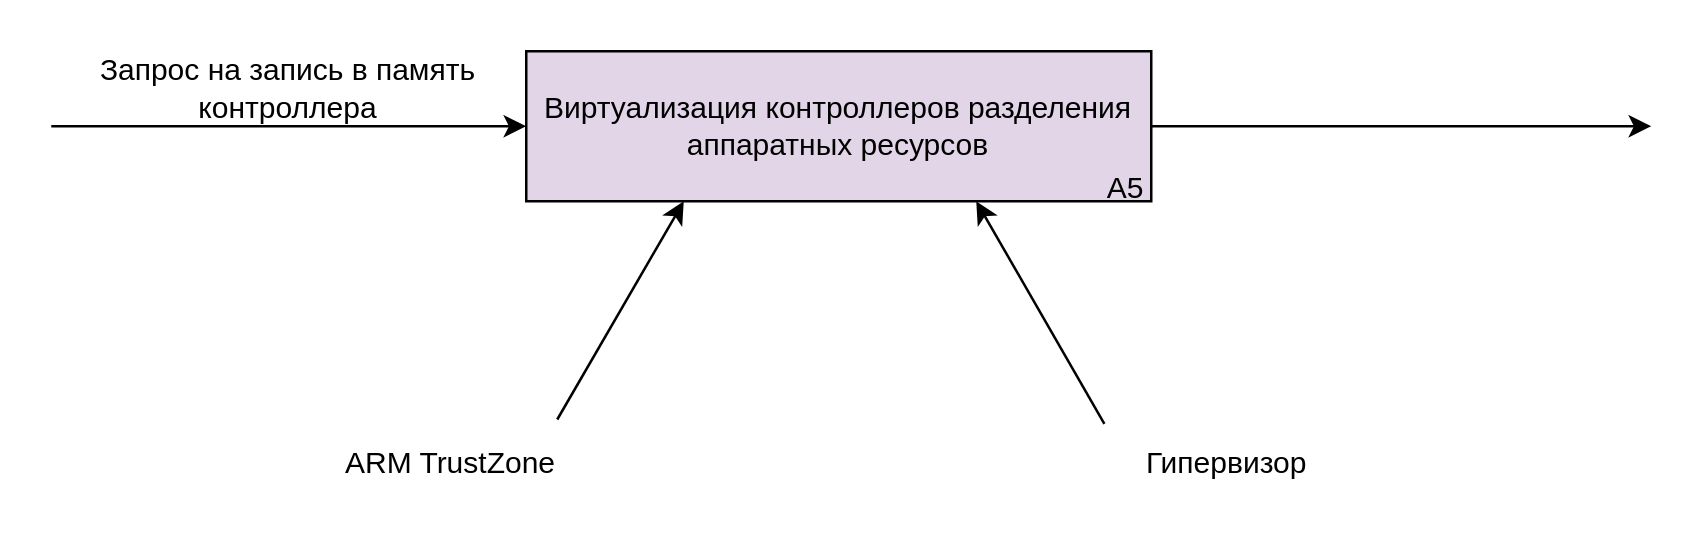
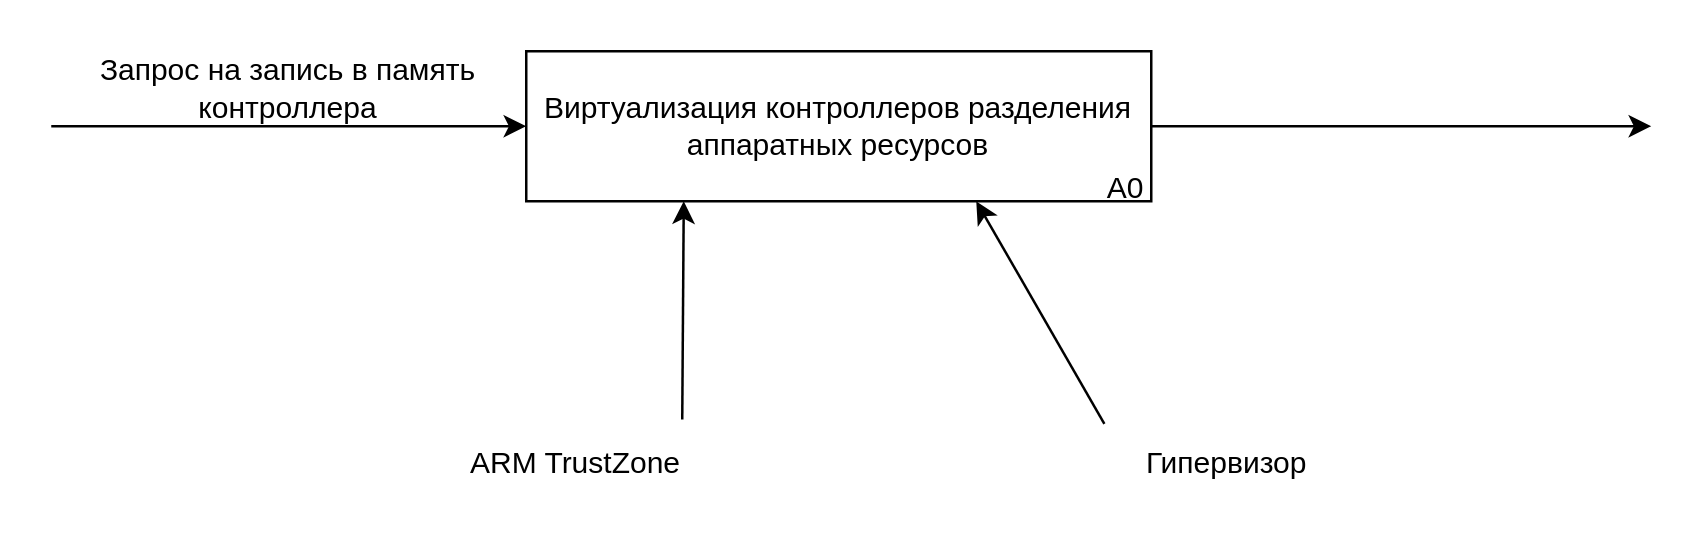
node "Виртуализация контроллеров разделения аппаратных ресурсов": fillcolor #e1d5e7 -> #ffffff
node "A5": label "A5" -> "A0"
node "ARM TrustZone": moved (451, 464) -> (576, 464)
